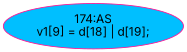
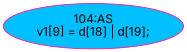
node "174:AS v1[9] = d[18] | d[19];": label "174:AS v1[9] = d[18] | d[19];" -> "104:AS v1[9] = d[18] | d[19];"
